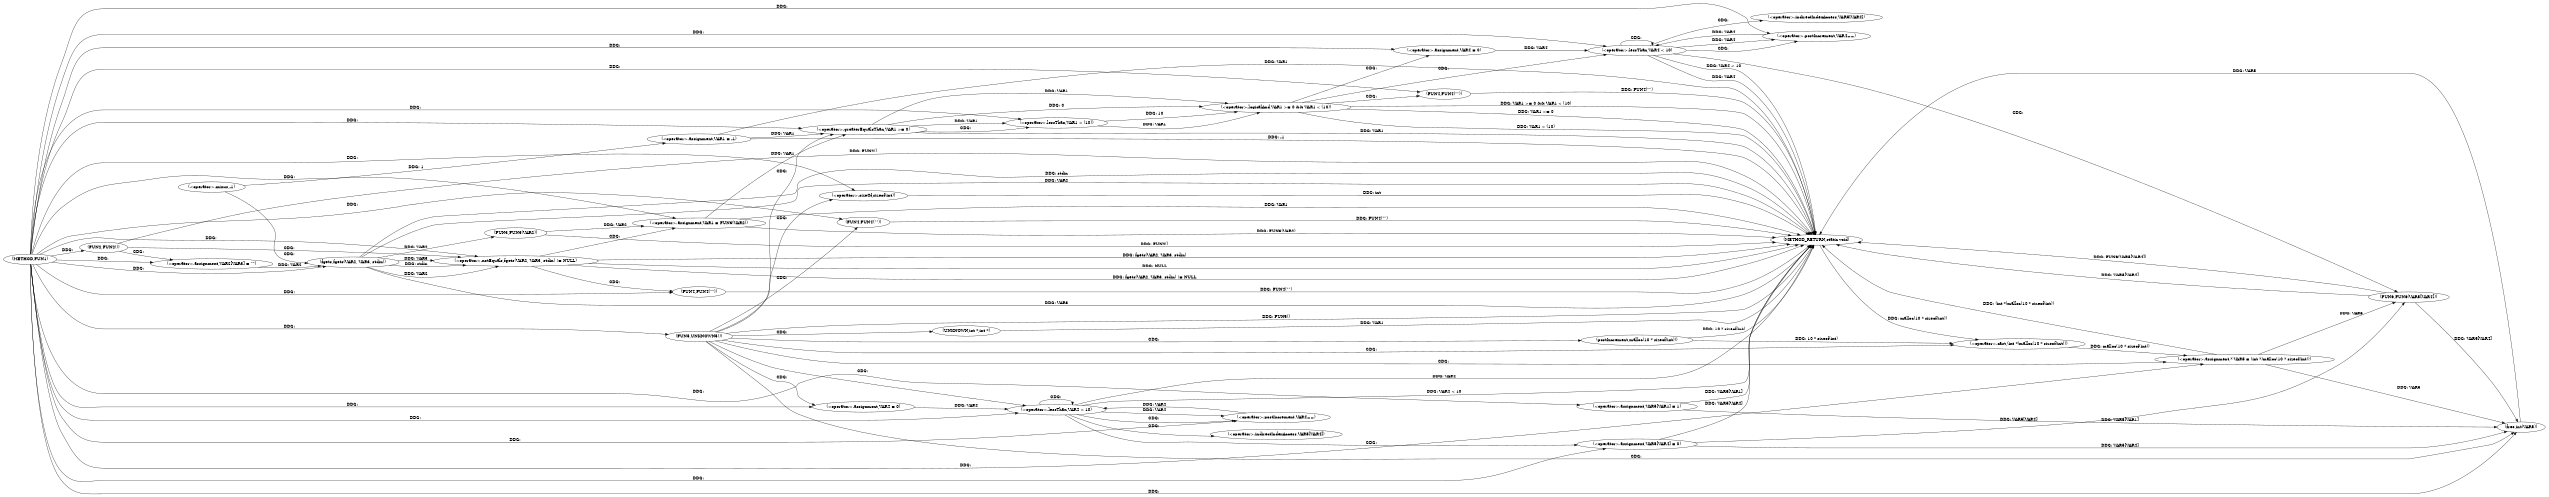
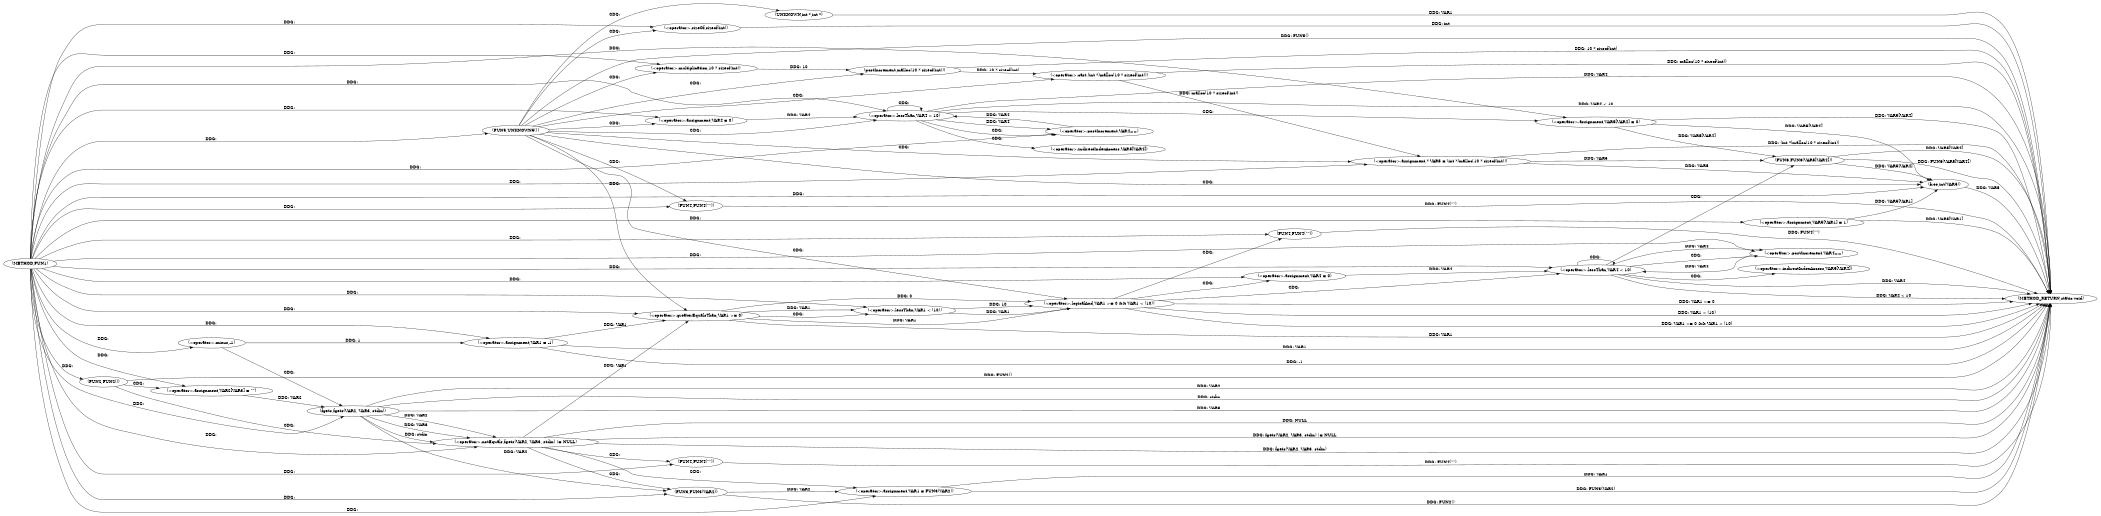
node "(<operator>.multiplication,10 * sizeof(int))": added
edge "(<operator>.assignment,VAR1 = FUN3(VAR2))" -> "(<operator>.greaterEqualsThan,VAR1 >= 0)": now "(<operator>.notEquals,fgets(VAR2, VAR3, stdin) != NULL)" -> "(<operator>.greaterEqualsThan,VAR1 >= 0)"
edge "(FUN5,UNKNOWN5())" -> "(<operator>.greaterEqualsThan,VAR1 >= 0)": label "CDG: " -> "DDG: "
edge "(FUN5,UNKNOWN5())" -> "(<operator>.logicalAnd,VAR1 >= 0 && VAR1 < (10))": added, label "CDG:"
edge "(METHOD_RETURN,static void)" -> "(<operator>.cast,(int *)malloc(10 * sizeof(int)))": reversed
edge "(METHOD,FUN1)" -> "(<operator>.assignment,VAR1 = -1)": added, label "DDG:"
edge "(METHOD,FUN1)" -> "(<operator>.minus,-1)": added, label "DDG:"
edge "(<operator>.notEquals,fgets(VAR2, VAR3, stdin) != NULL)" -> "(FUN3,FUN3(VAR2))": added, label "CDG:"
edge "(METHOD,FUN1)" -> "(FUN3,FUN3(VAR2))": added, label "DDG:"
